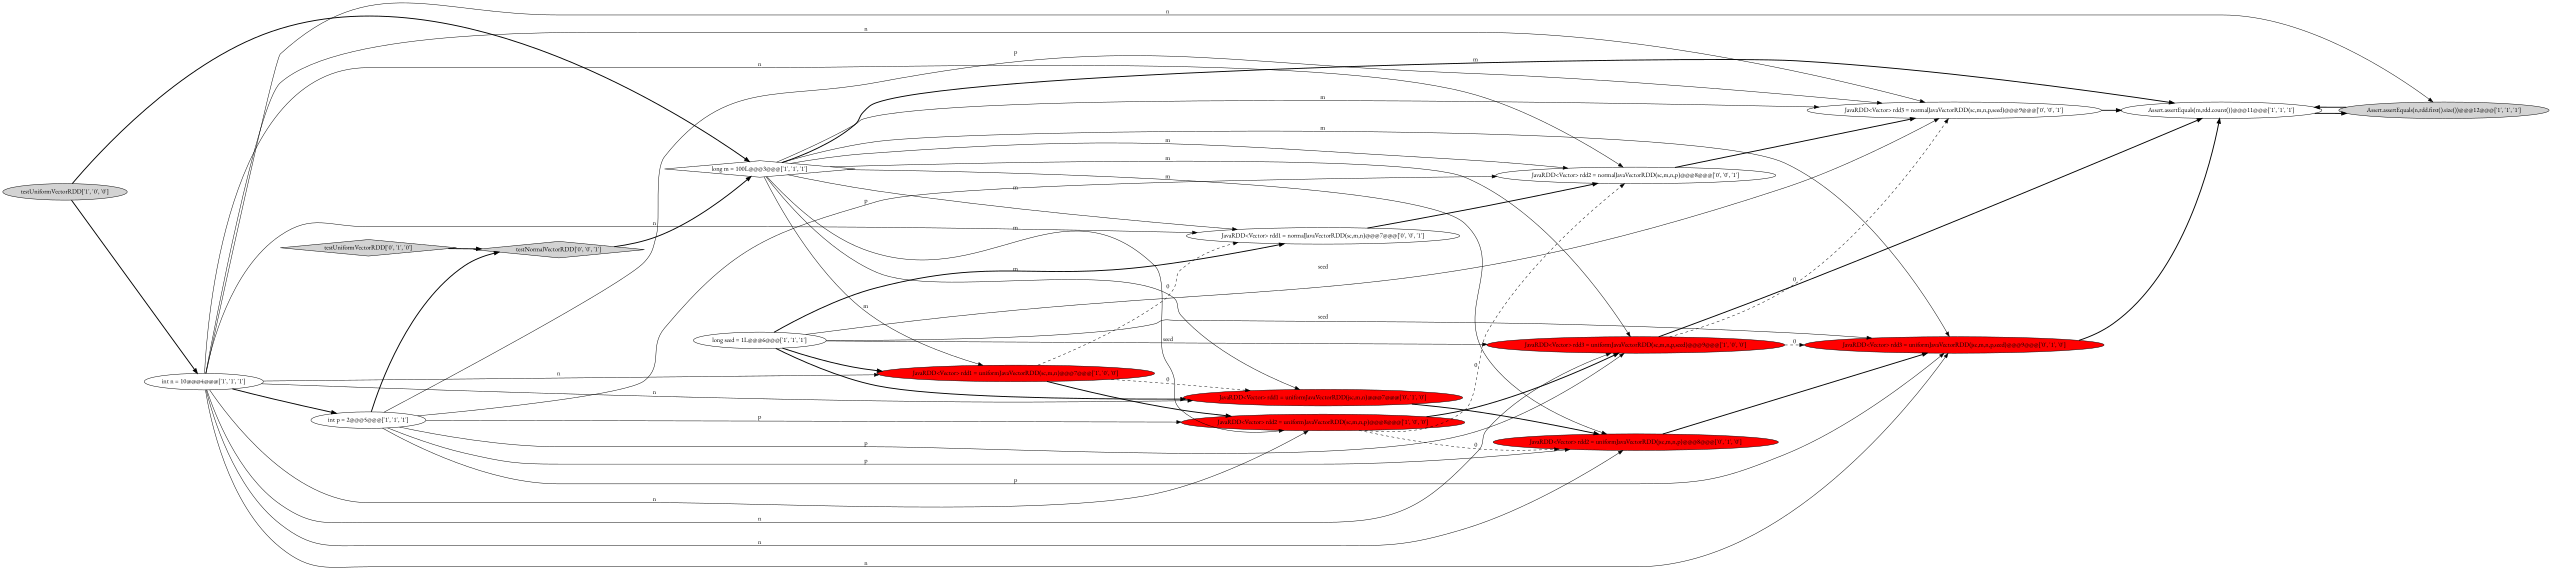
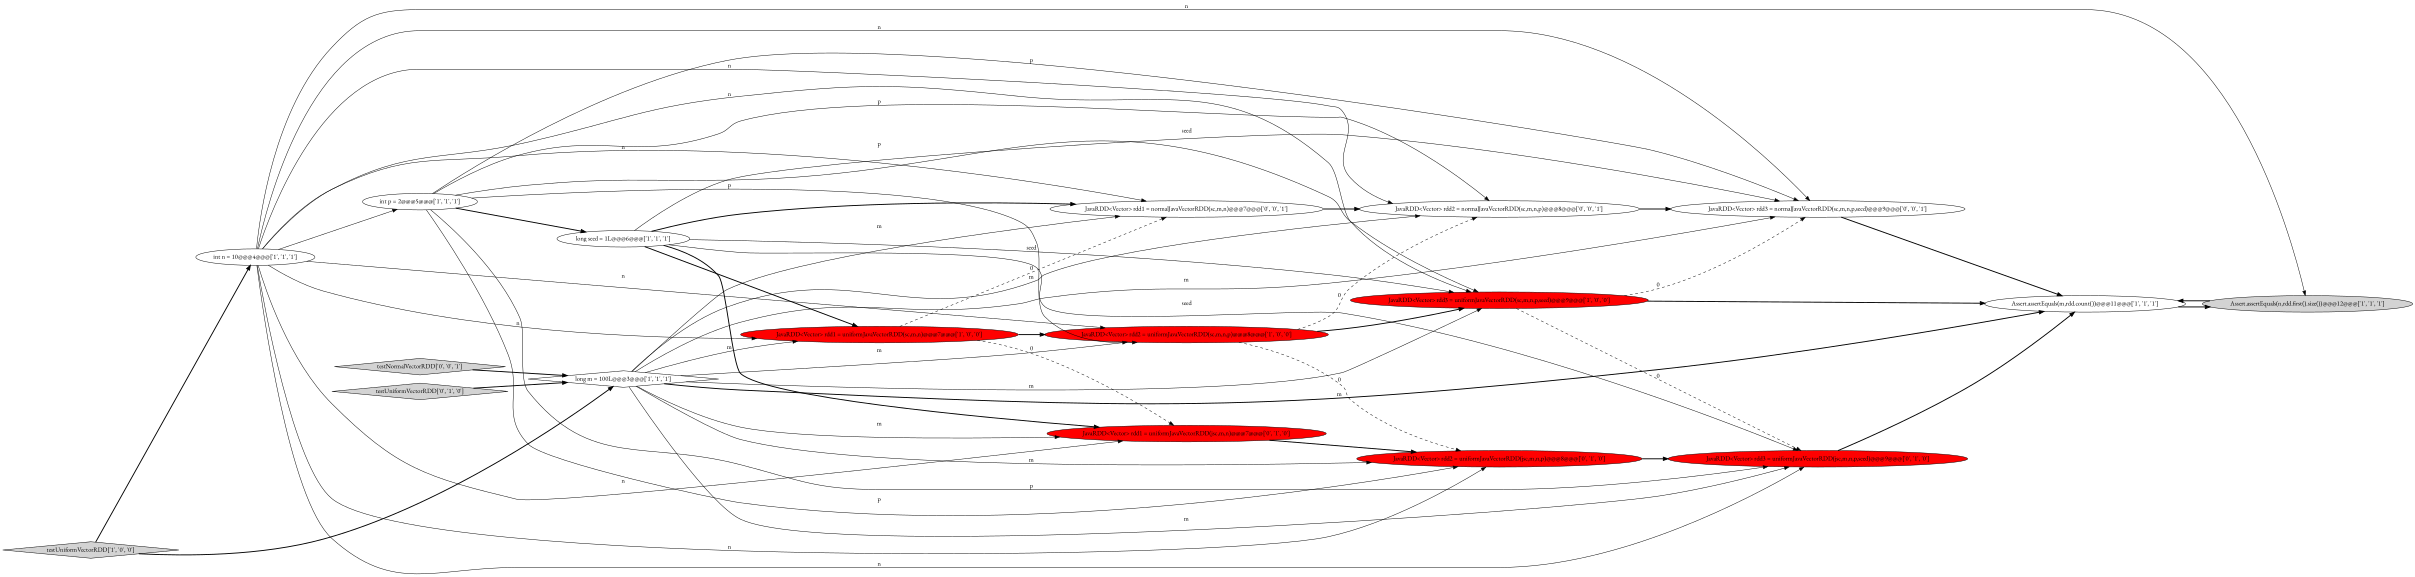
node "testUniformVectorRDD['1', '0', '0']": shape ellipse -> diamond
edge "testUniformVectorRDD['0', '1', '0']" -> "testNormalVectorRDD['0', '0', '1']": now "testUniformVectorRDD['0', '1', '0']" -> "long m = 100L@@@3@@@['1', '1', '1']"
edge "int p = 2@@@5@@@['1', '1', '1']" -> "testNormalVectorRDD['0', '0', '1']": now "int p = 2@@@5@@@['1', '1', '1']" -> "long seed = 1L@@@6@@@['1', '1', '1']"
edge "int n = 10@@@4@@@['1', '1', '1']" -> "int p = 2@@@5@@@['1', '1', '1']": style bold -> solid
